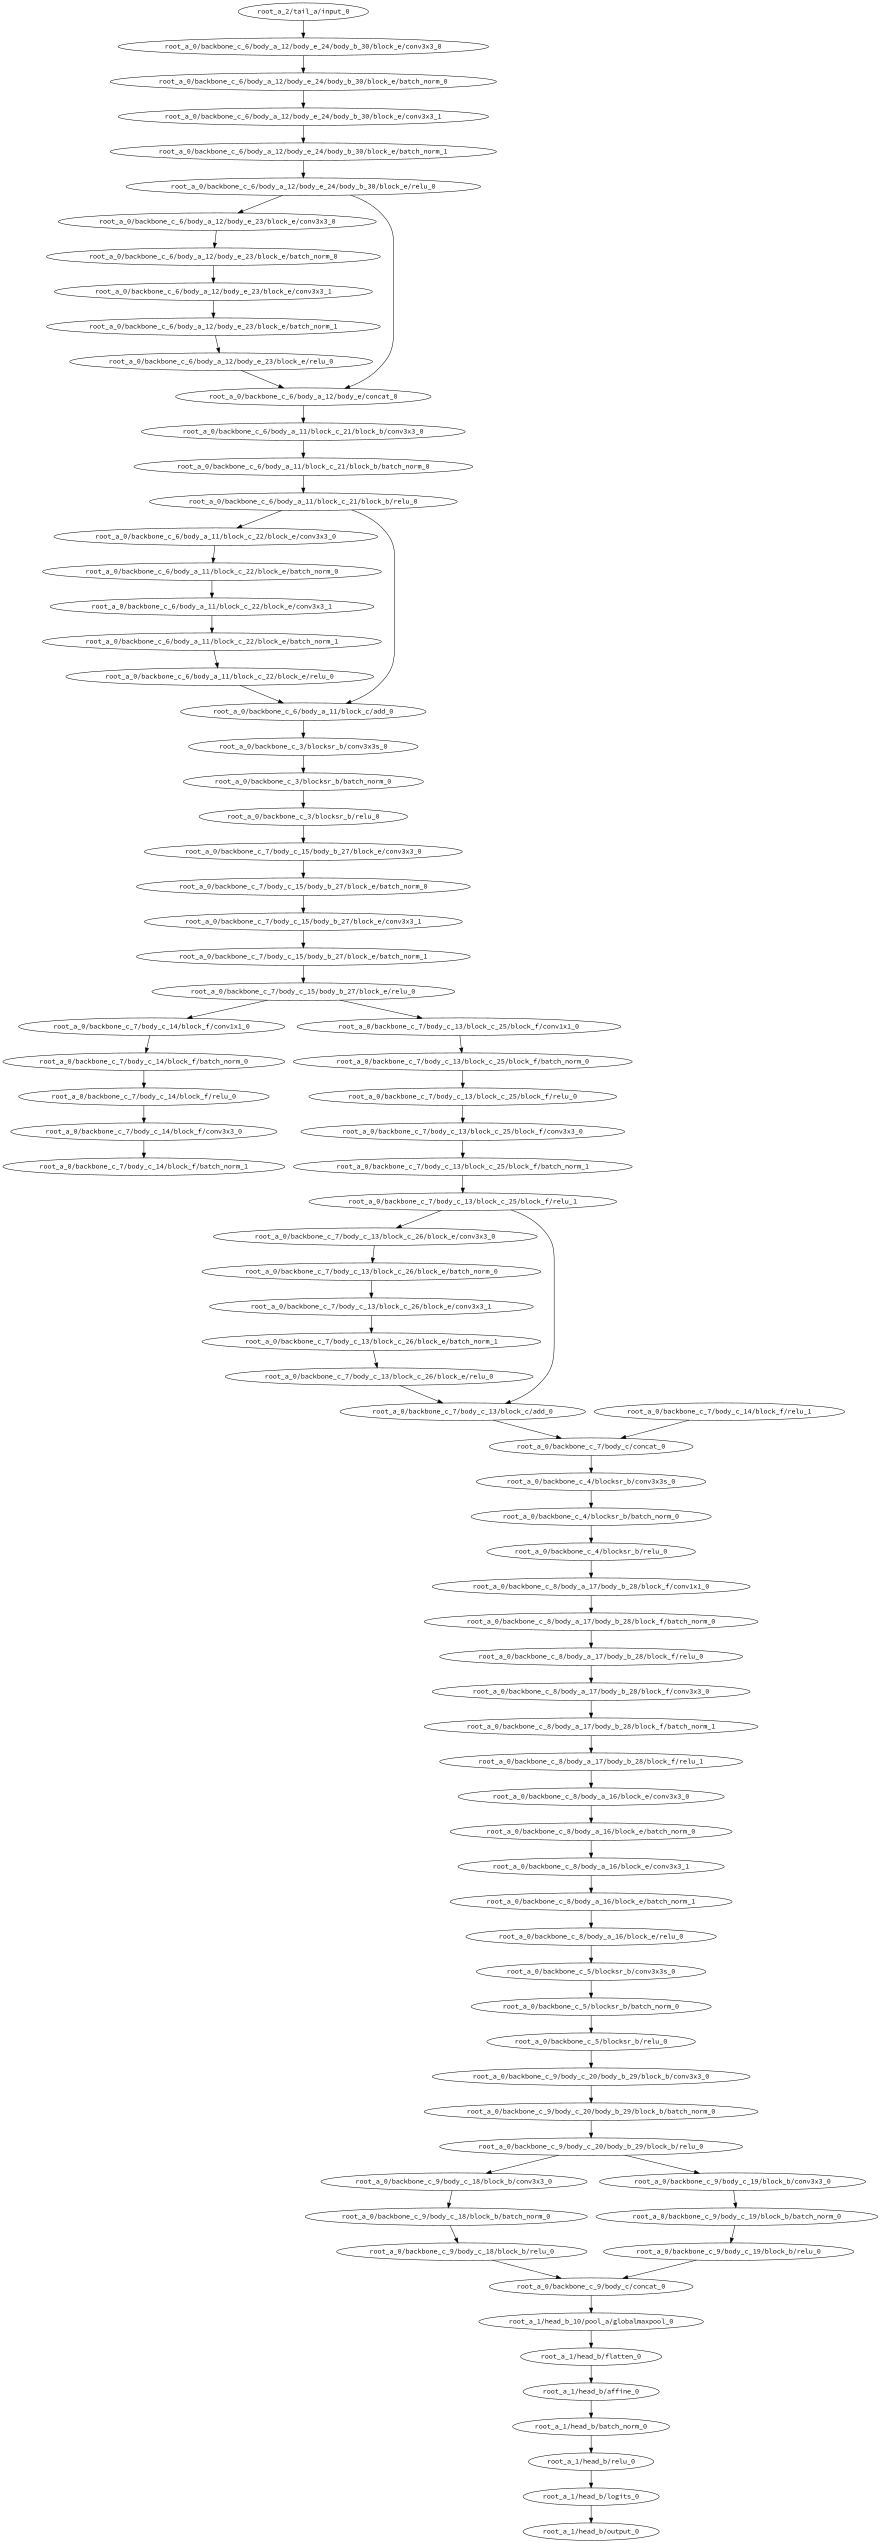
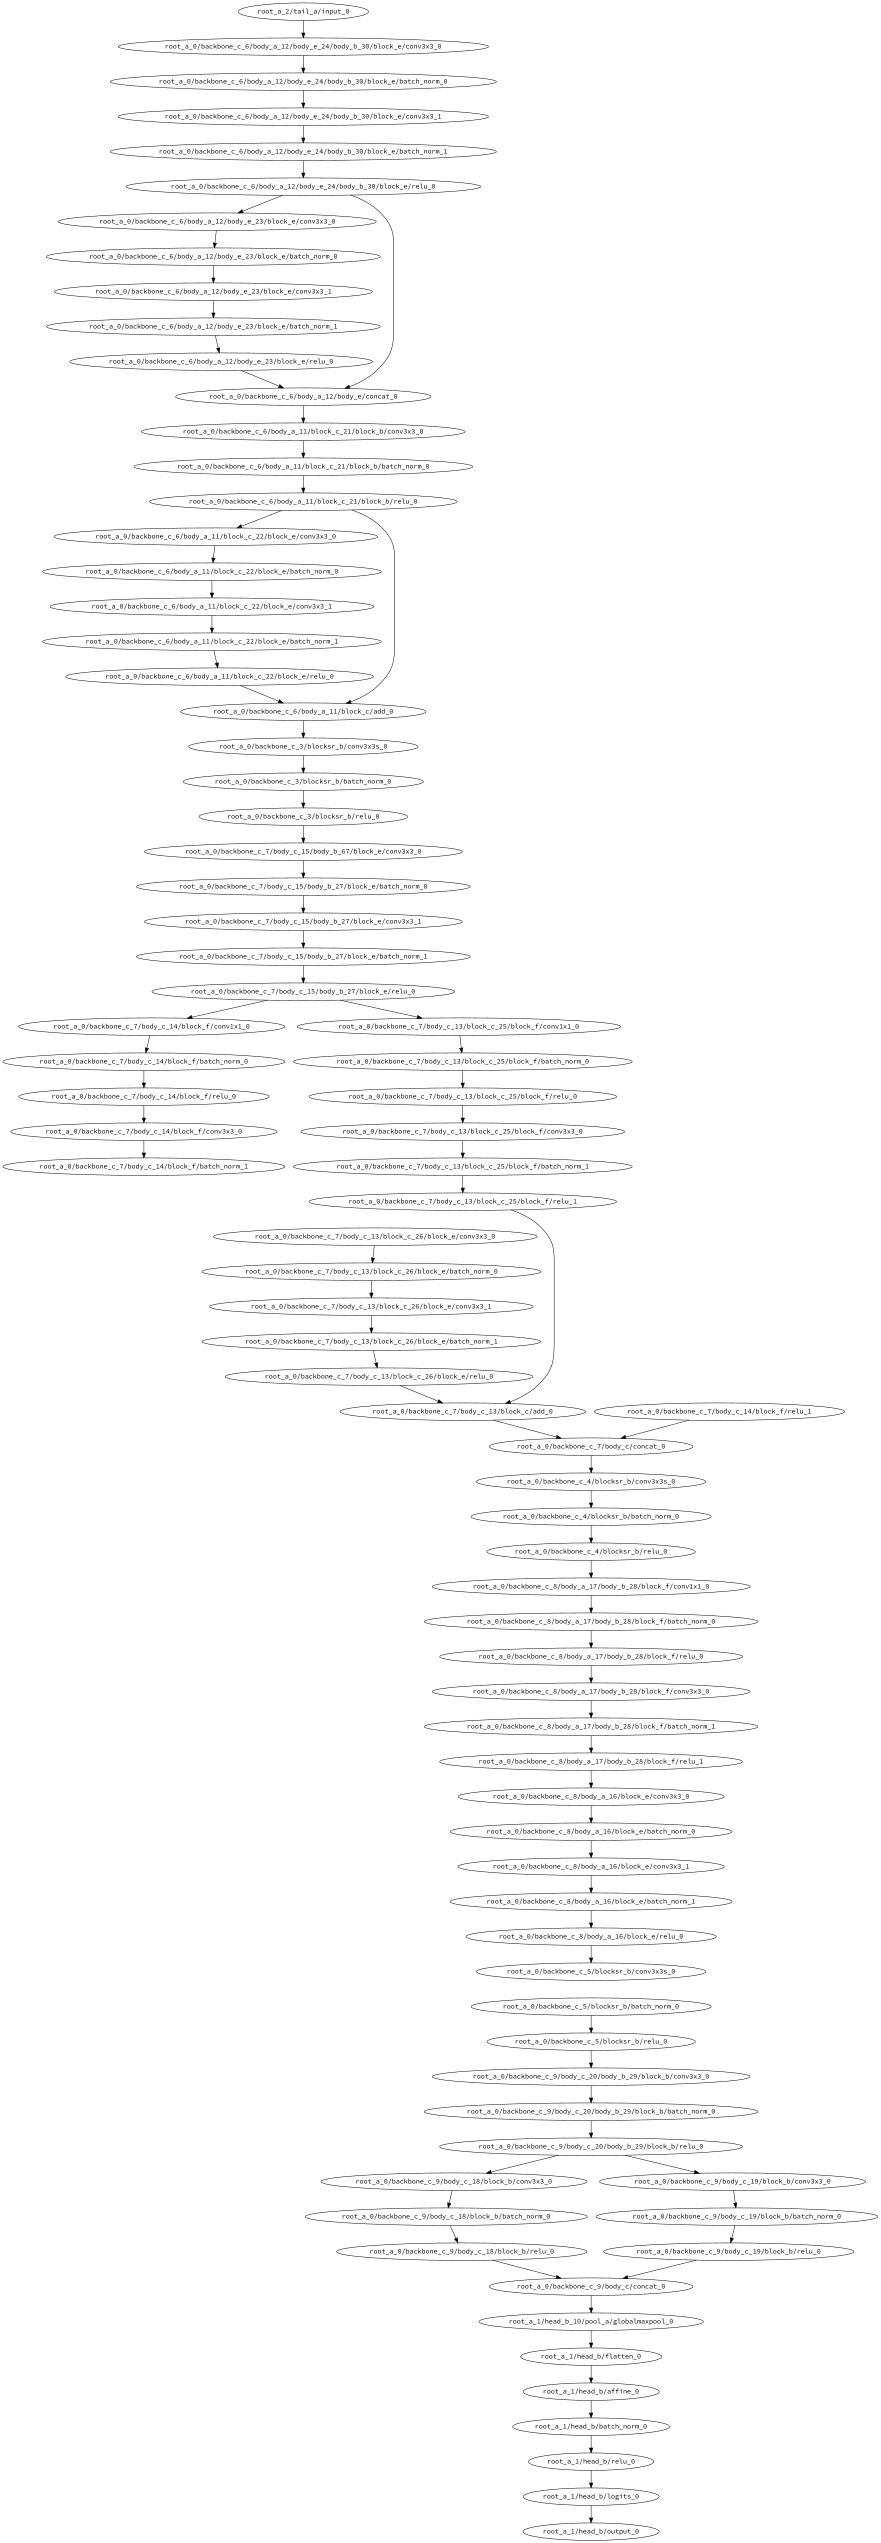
node "root_a_0/backbone_c_7/body_c_15/body_b_27/block_e/conv3x3_0": label "root_a_0/backbone_c_7/body_c_15/body_b_27/block_e/conv3x3_0" -> "root_a_0/backbone_c_7/body_c_15/body_b_67/block_e/conv3x3_0"
edge "root_a_0/backbone_c_7/body_c_13/block_c_25/block_f/relu_1" -> "root_a_0/backbone_c_7/body_c_13/block_c_26/block_e/conv3x3_0": removed
edge "root_a_0/backbone_c_5/blocksr_b/conv3x3s_0" -> "root_a_0/backbone_c_5/blocksr_b/batch_norm_0": removed
